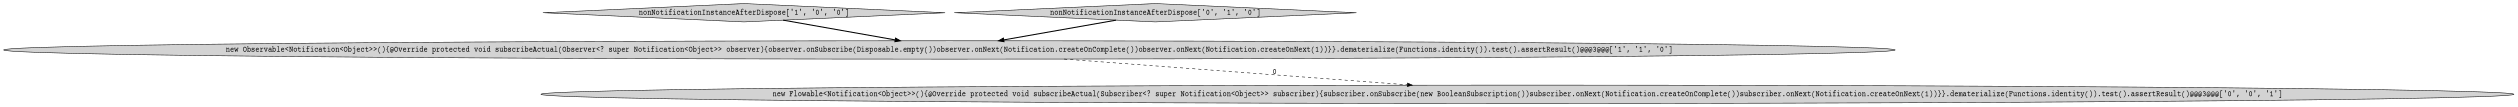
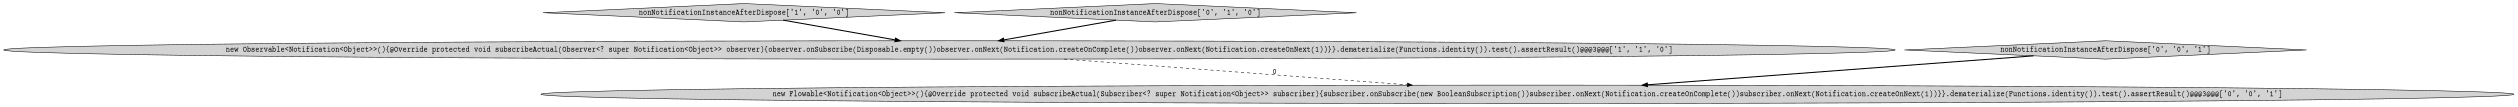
node "nonNotificationInstanceAfterDispose['0', '0', '1']": added
